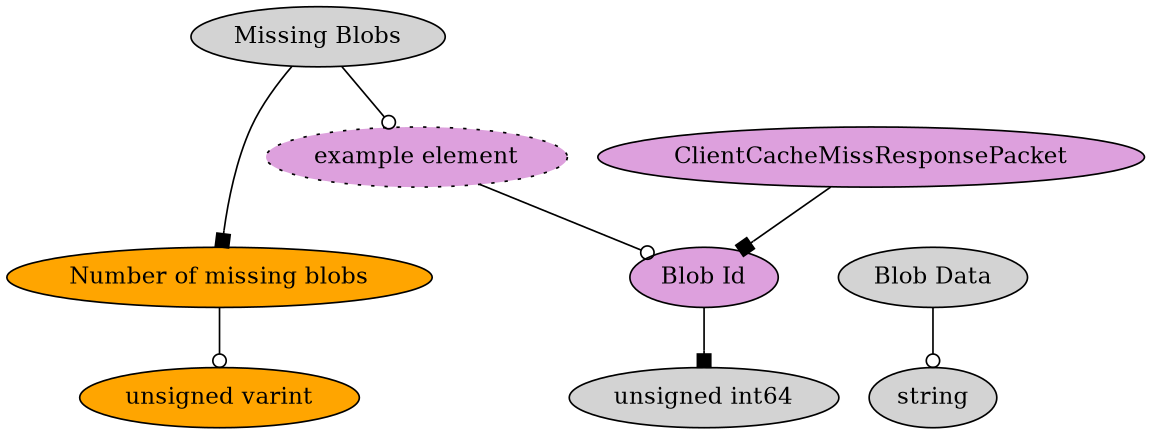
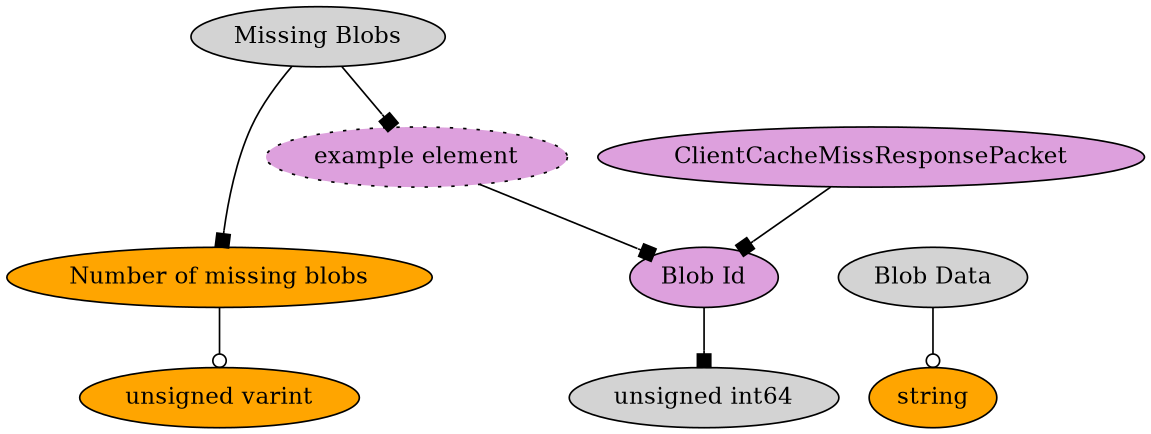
edge "Missing Blobs" -> "example element": arrowhead odot -> box
edge "example element" -> "Blob Id": arrowhead odot -> box
node "string": fillcolor lightgrey -> orange
